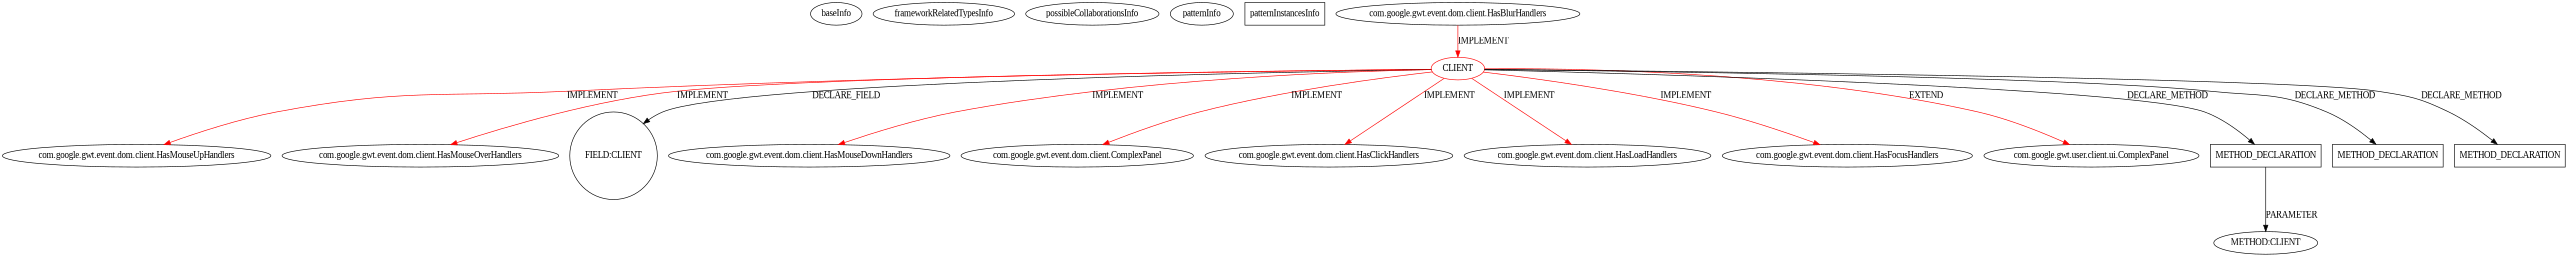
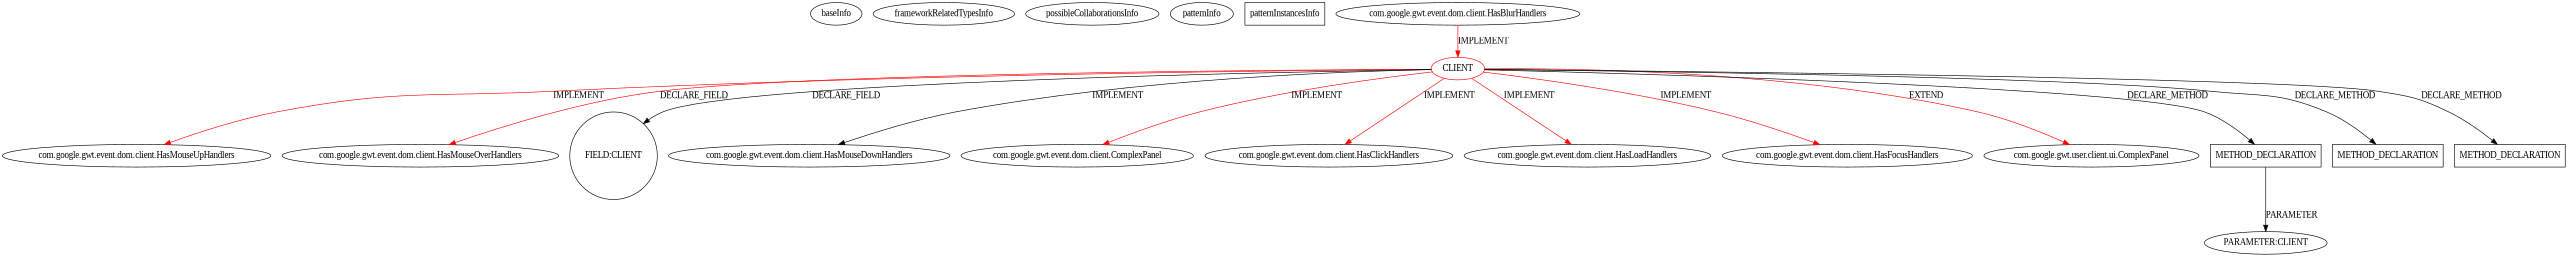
edge "CLIENT" -> "com.google.gwt.event.dom.client.HasMouseDownHandlers": color red -> black
edge "CLIENT" -> "com.google.gwt.event.dom.client.HasMouseOverHandlers": label "IMPLEMENT" -> "DECLARE_FIELD"
node "METHOD:CLIENT": label "METHOD:CLIENT" -> "PARAMETER:CLIENT"
